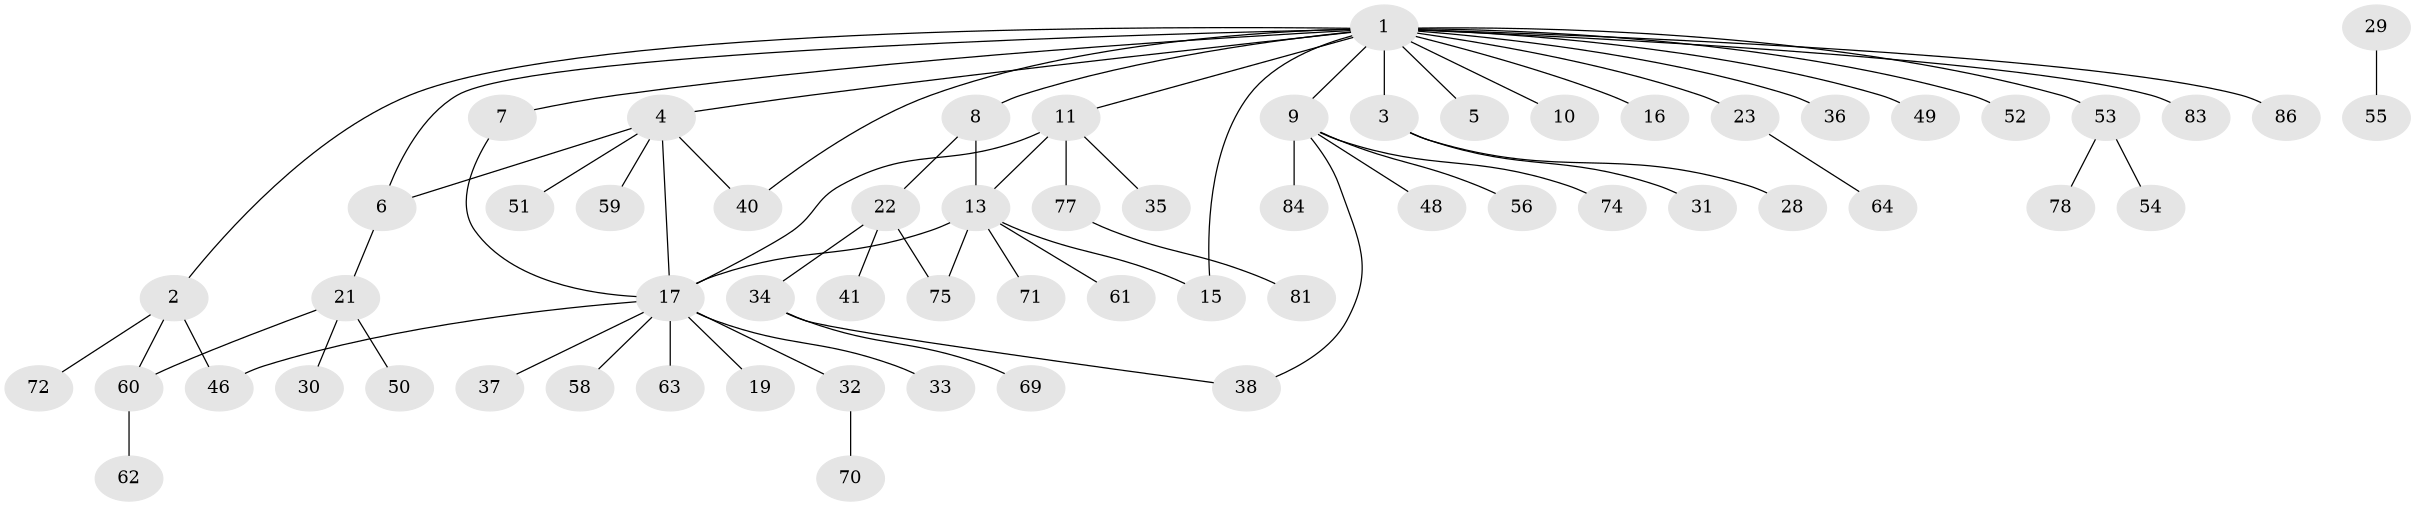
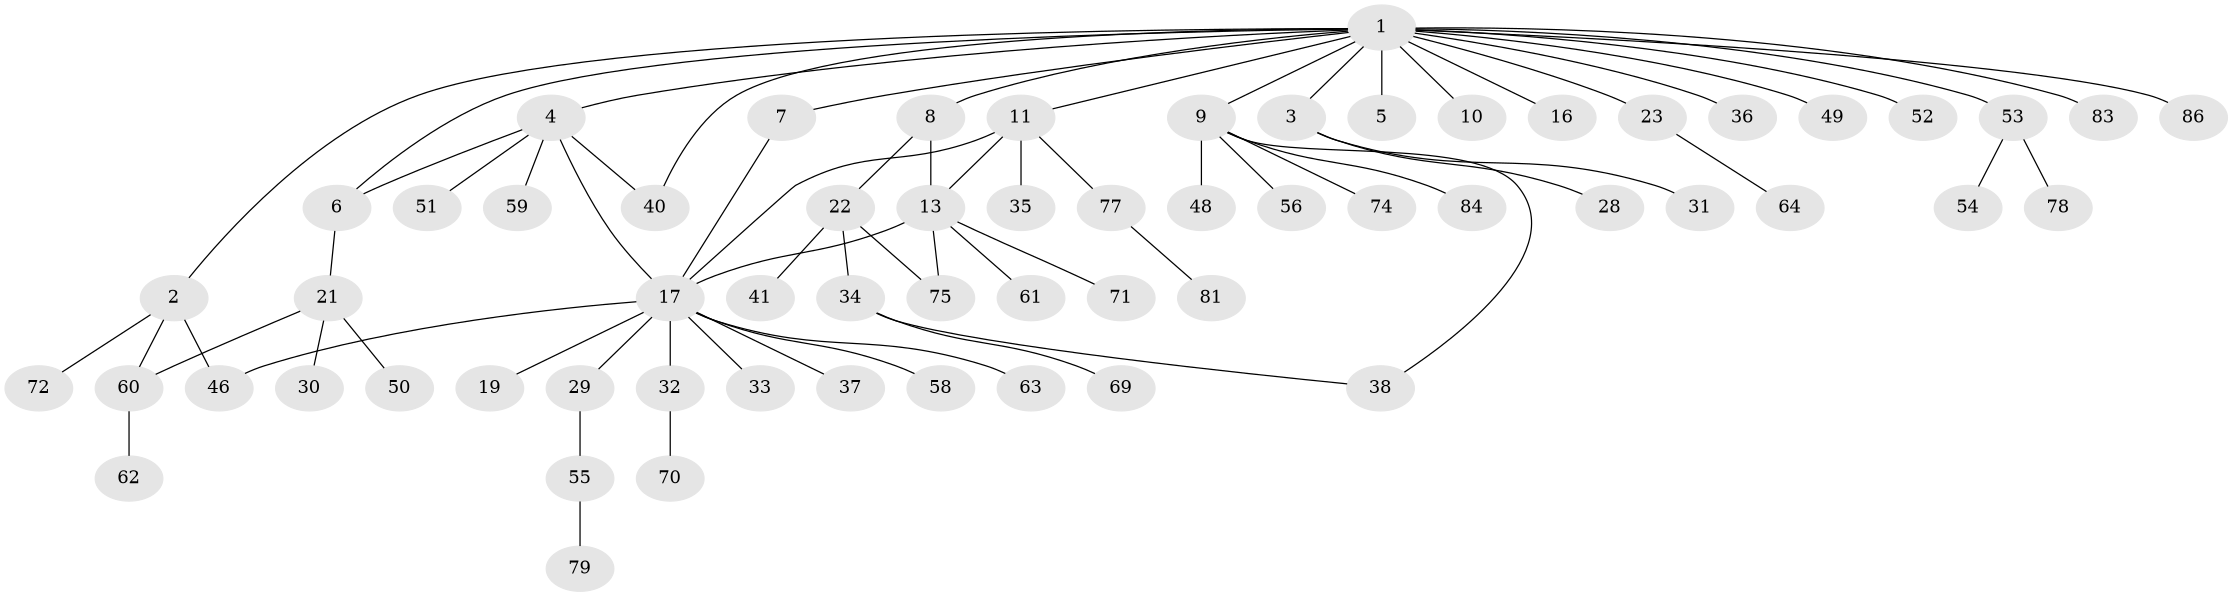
node "15": removed
edge "17" -- "29": added
node "79": added
